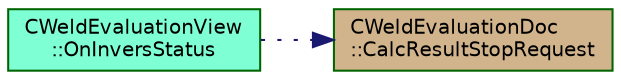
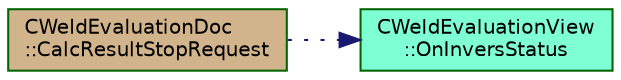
edge "CWeldEvaluationView ::OnInversStatus" -> "CWeldEvaluationDoc ::CalcResultStopRequest": reversed
